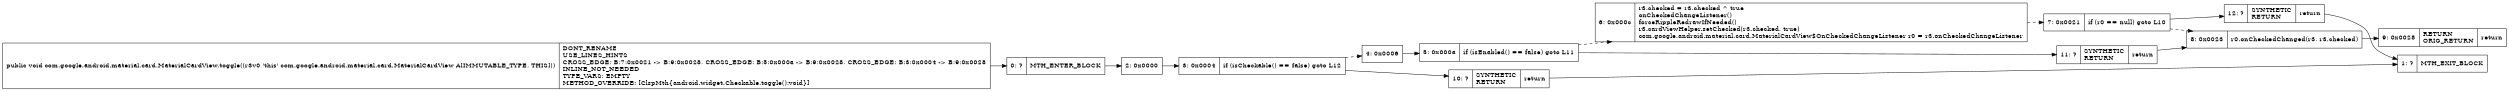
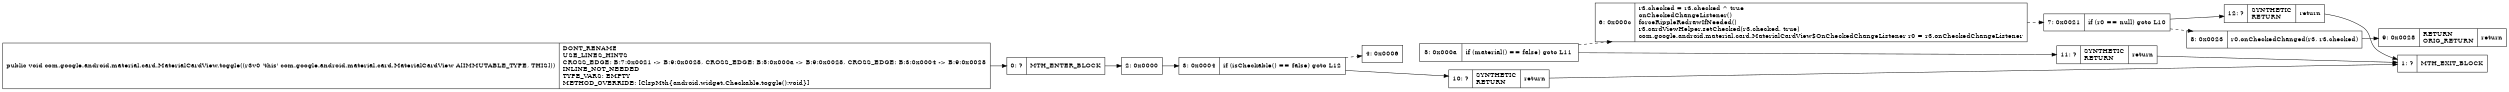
edge "11: ?" -> "8: 0x0023": now "11: ?" -> "1: ?"
node "5: 0x000a": text "if (isEnabled() == false) goto L11" -> "if (material() == false) goto L11"
edge "4: 0x0006" -> "5: 0x000a": removed
